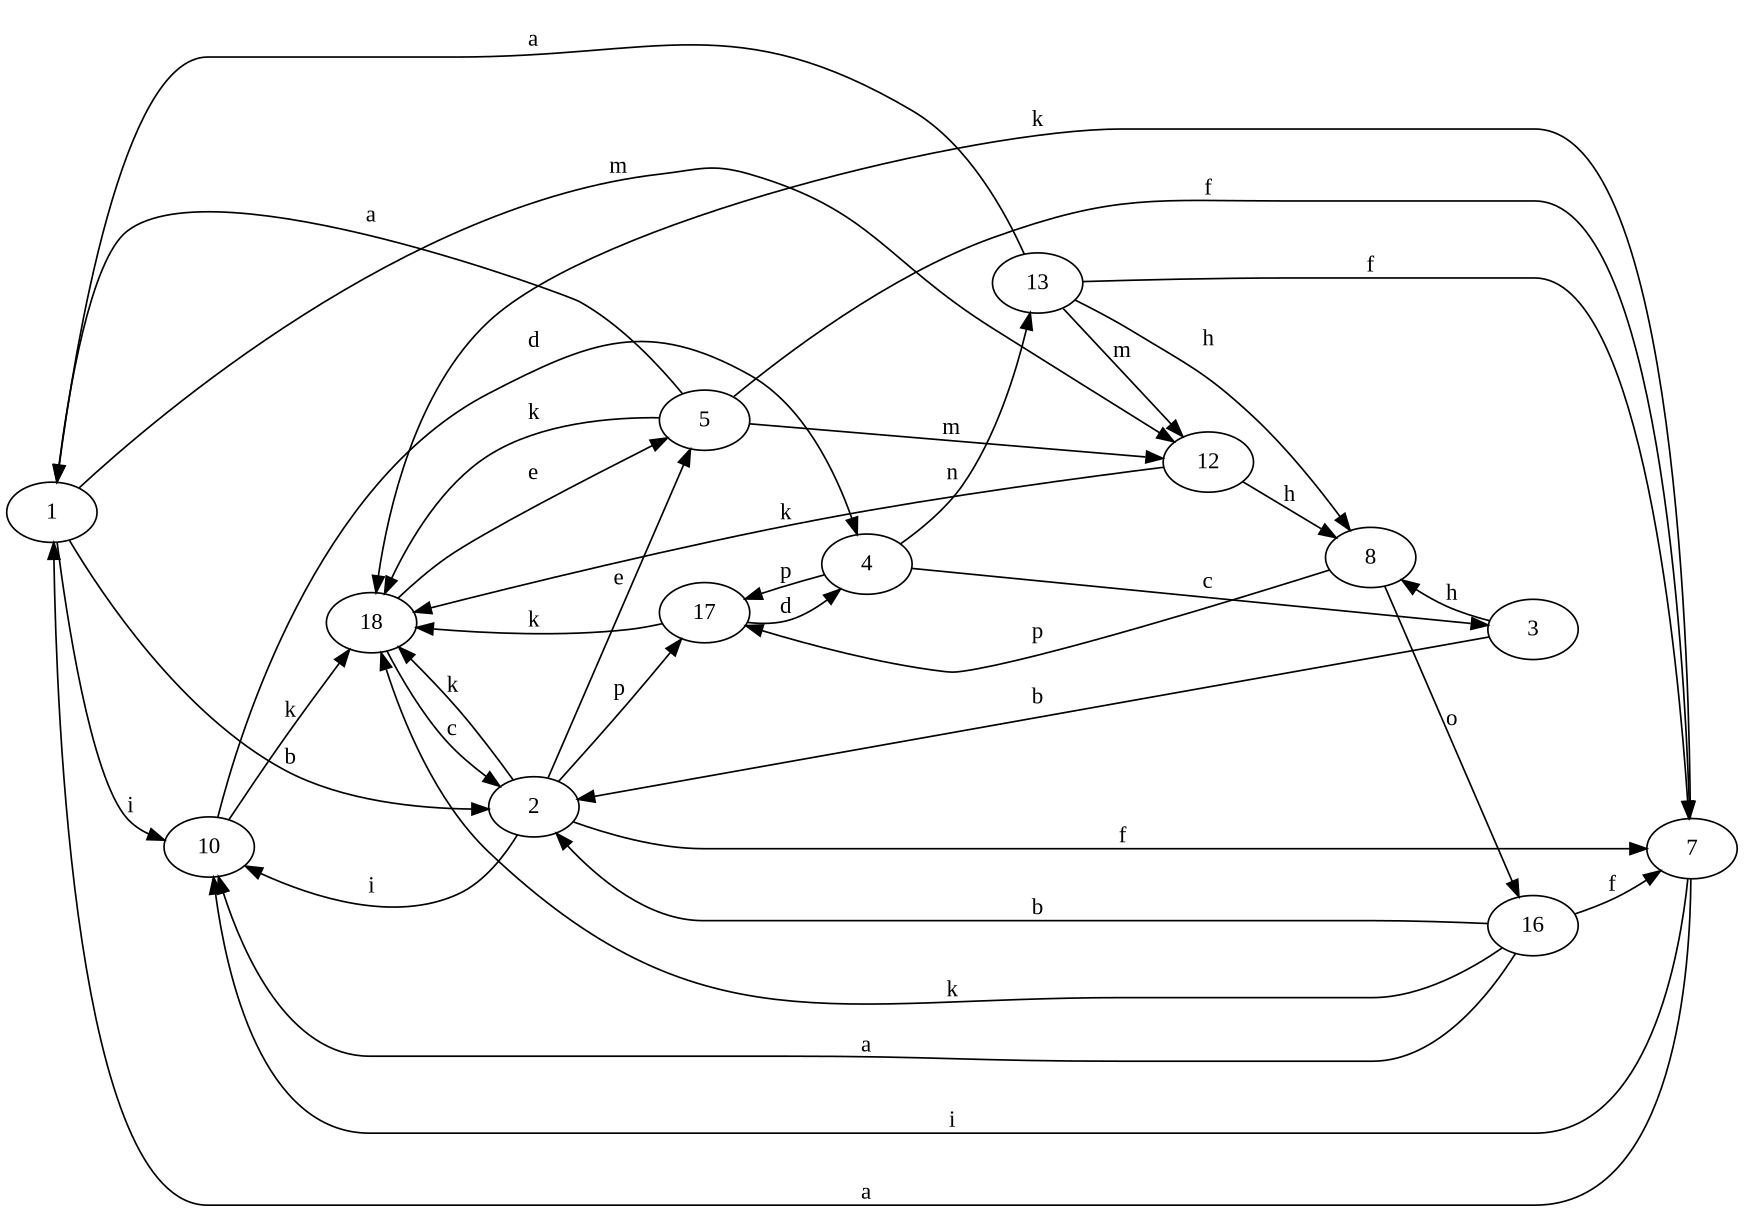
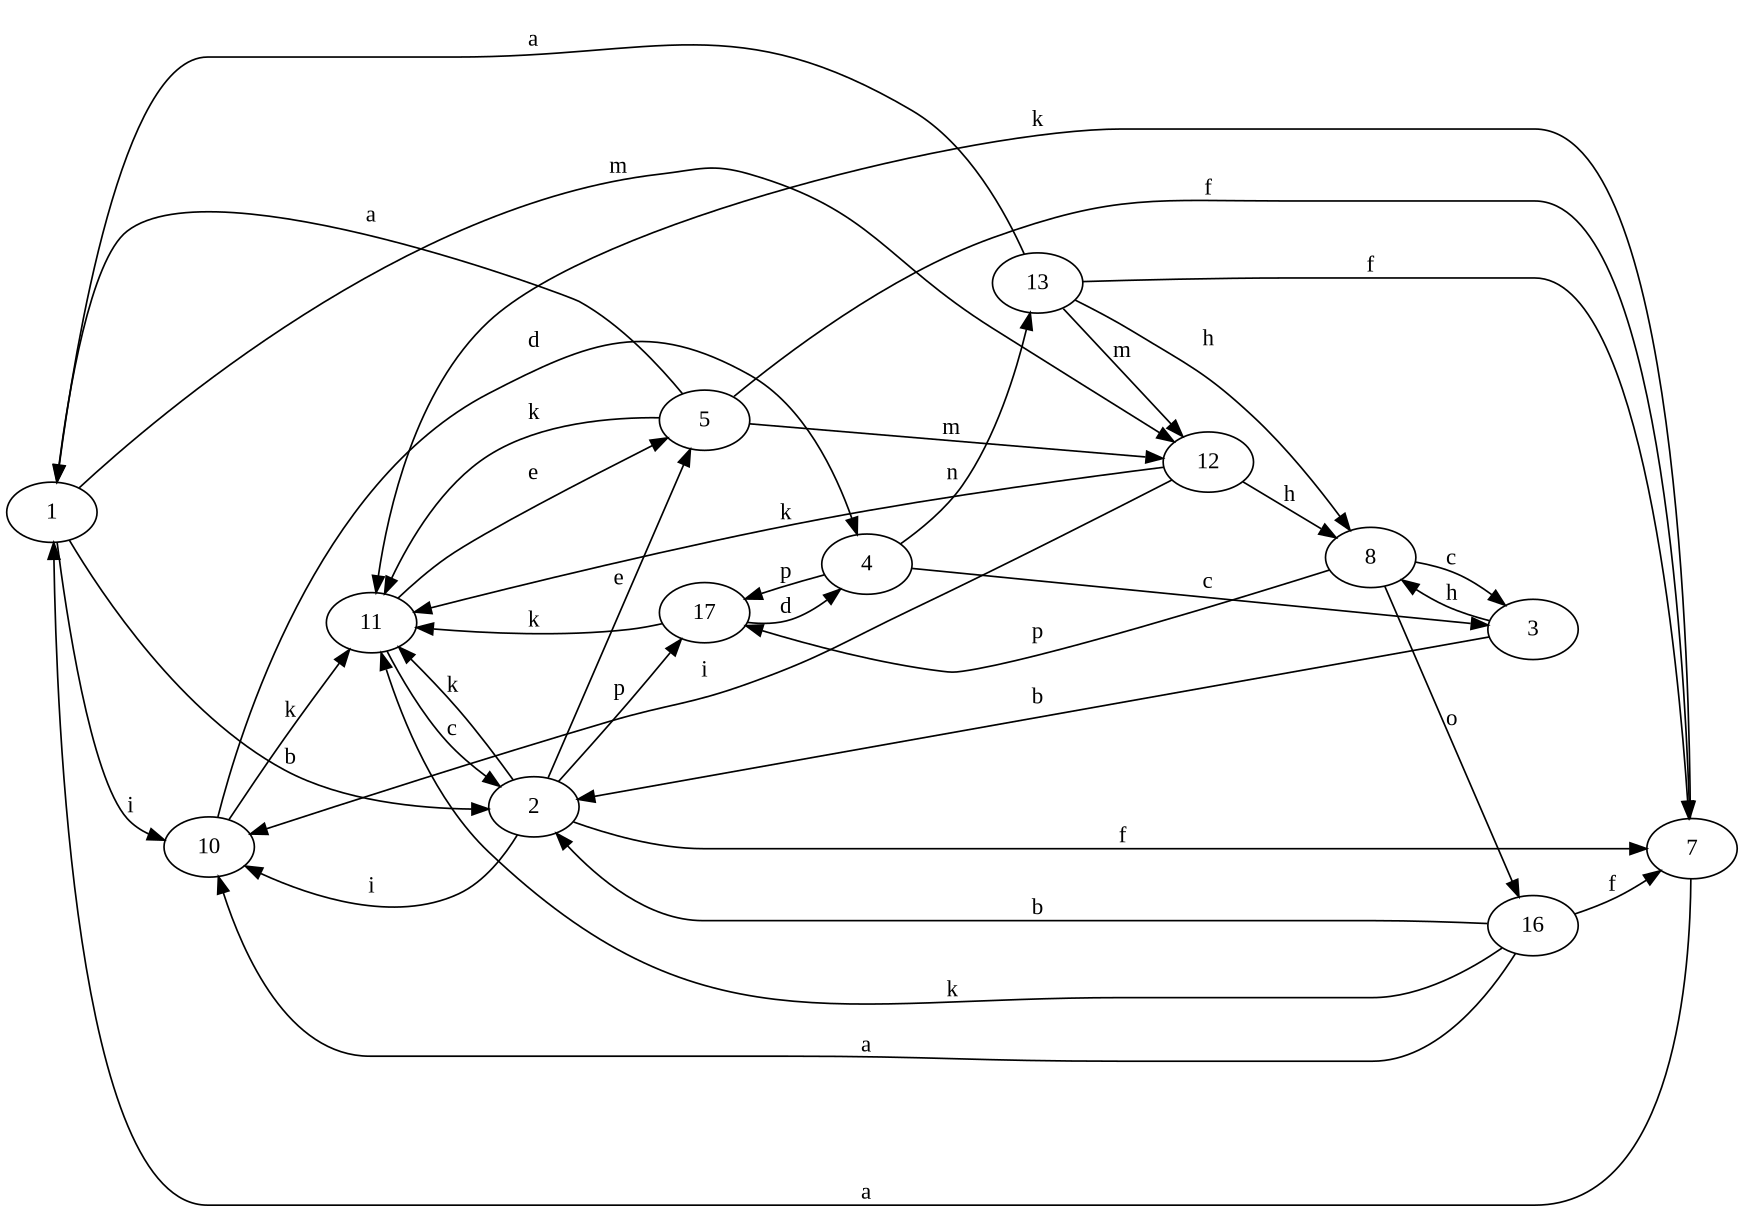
edge "8" -> "3": added, label "c"
node "18": label "18" -> "11"
edge "7" -> "10": now "12" -> "10"
